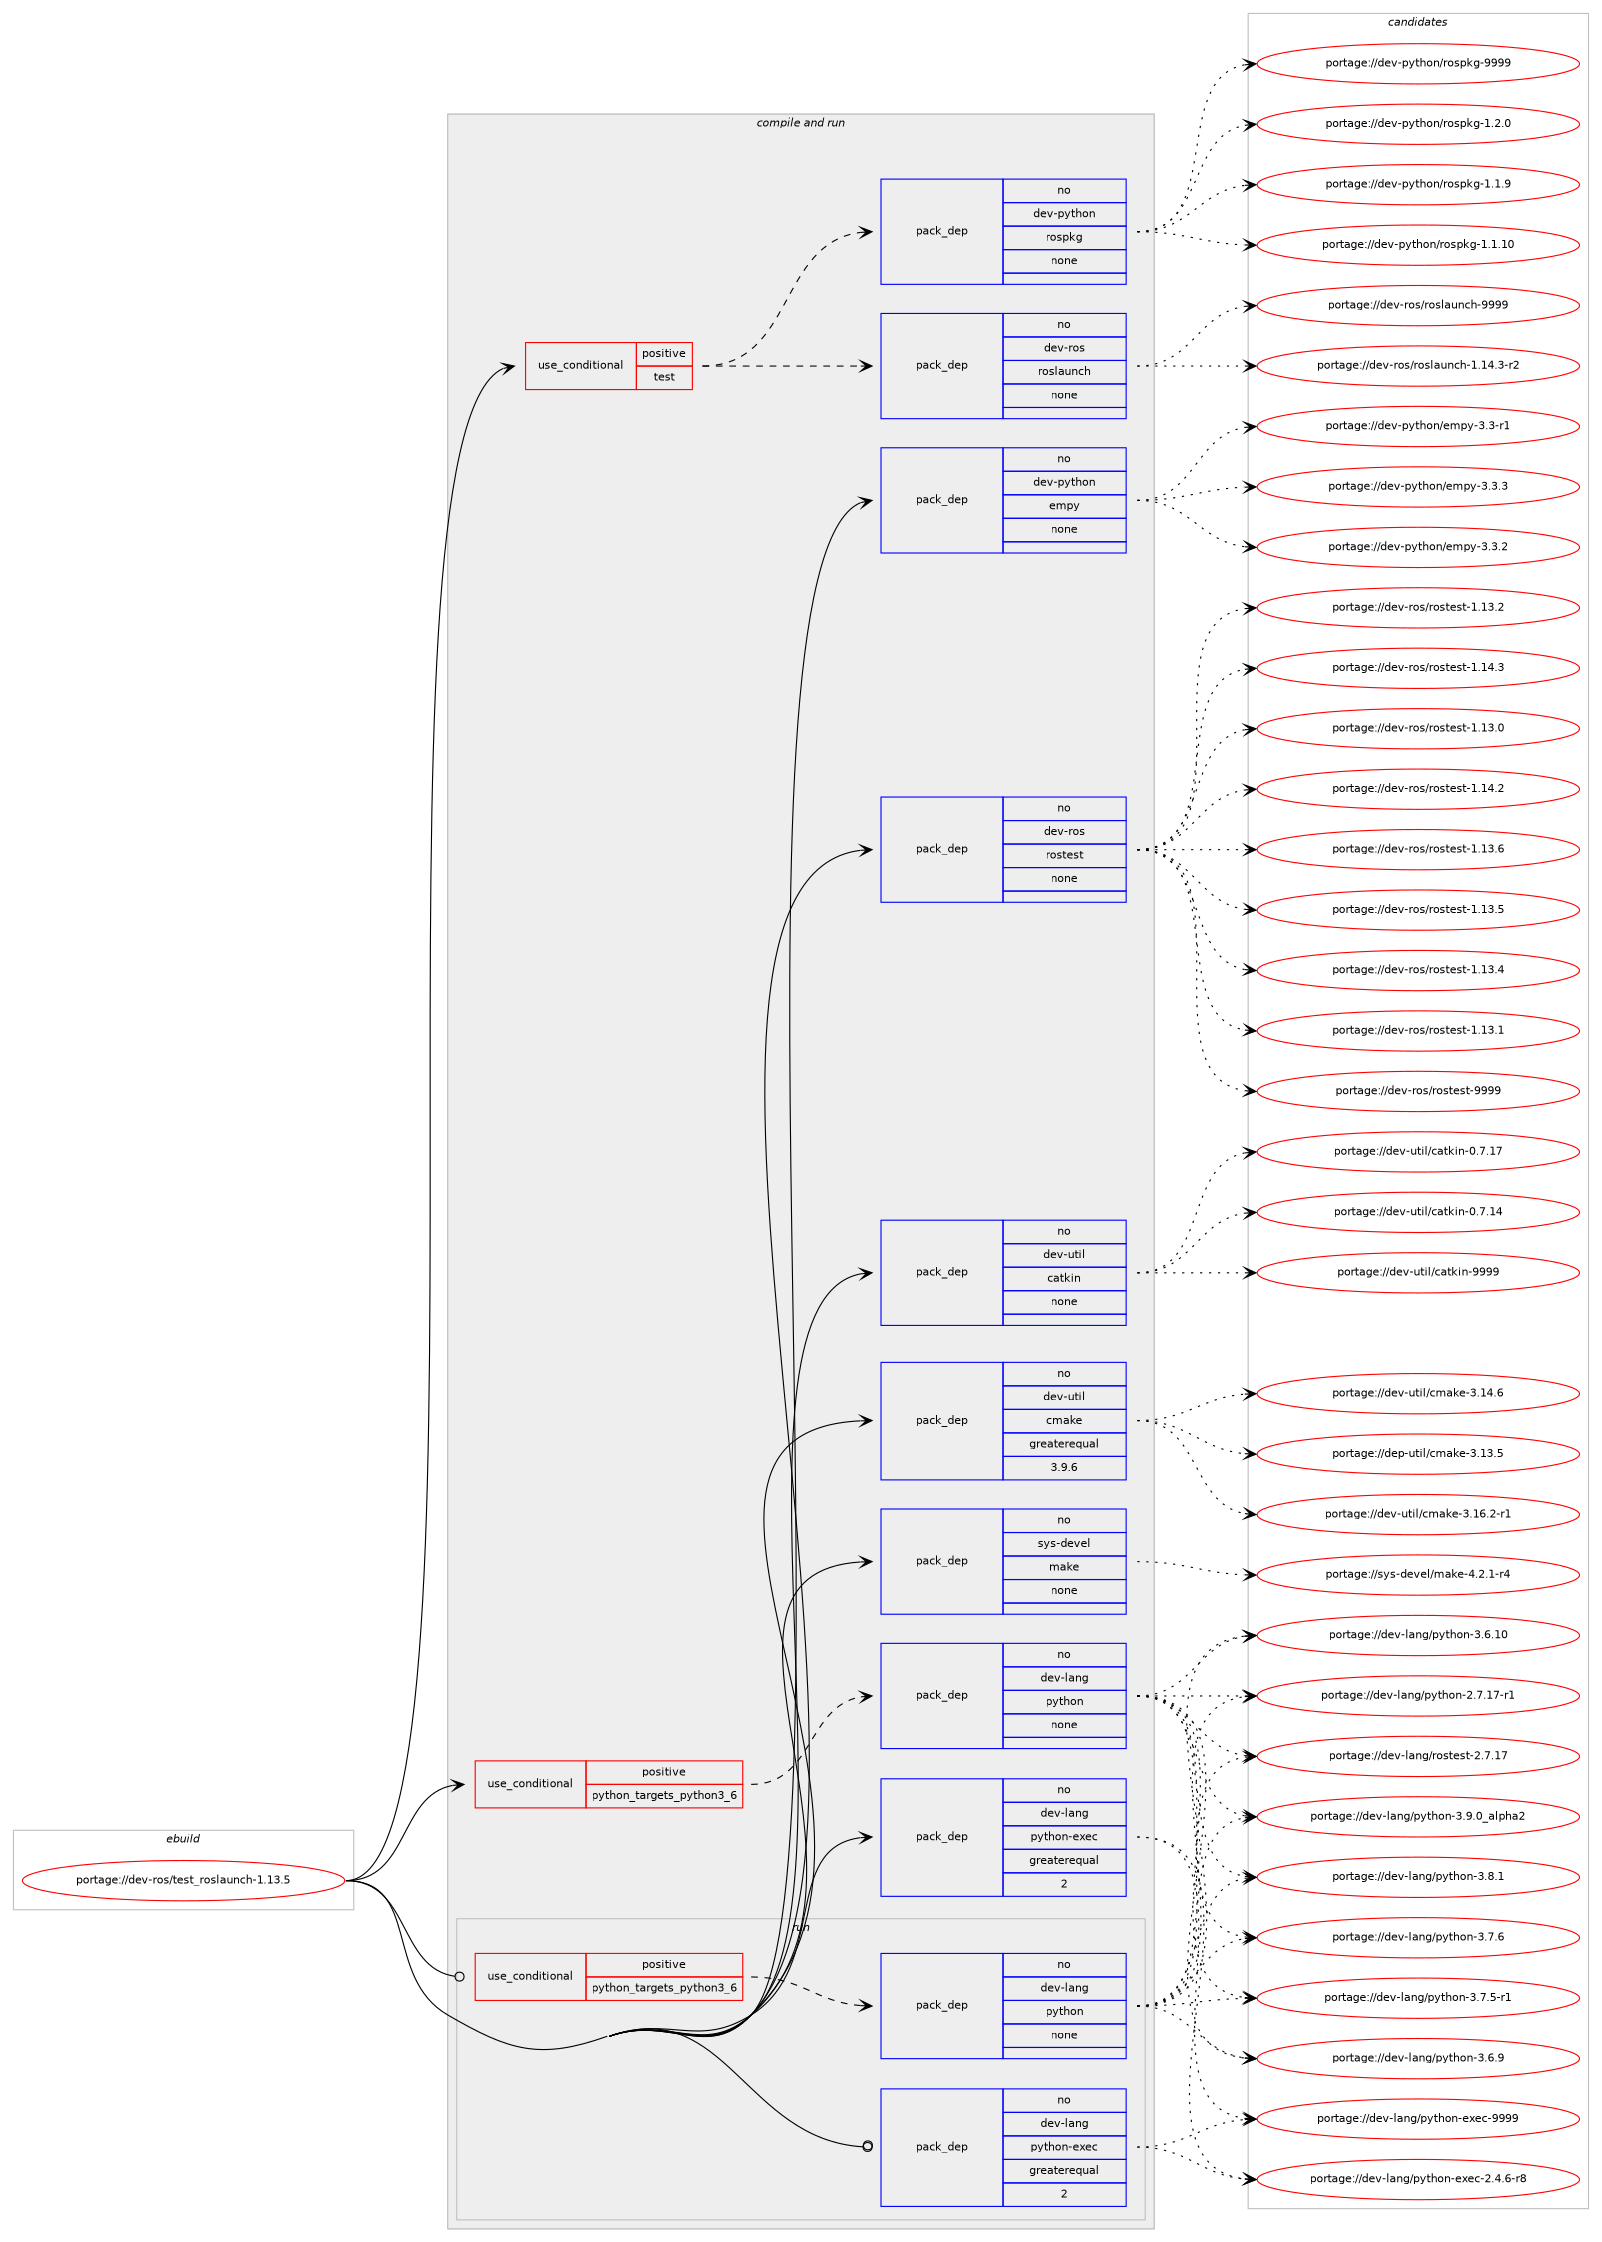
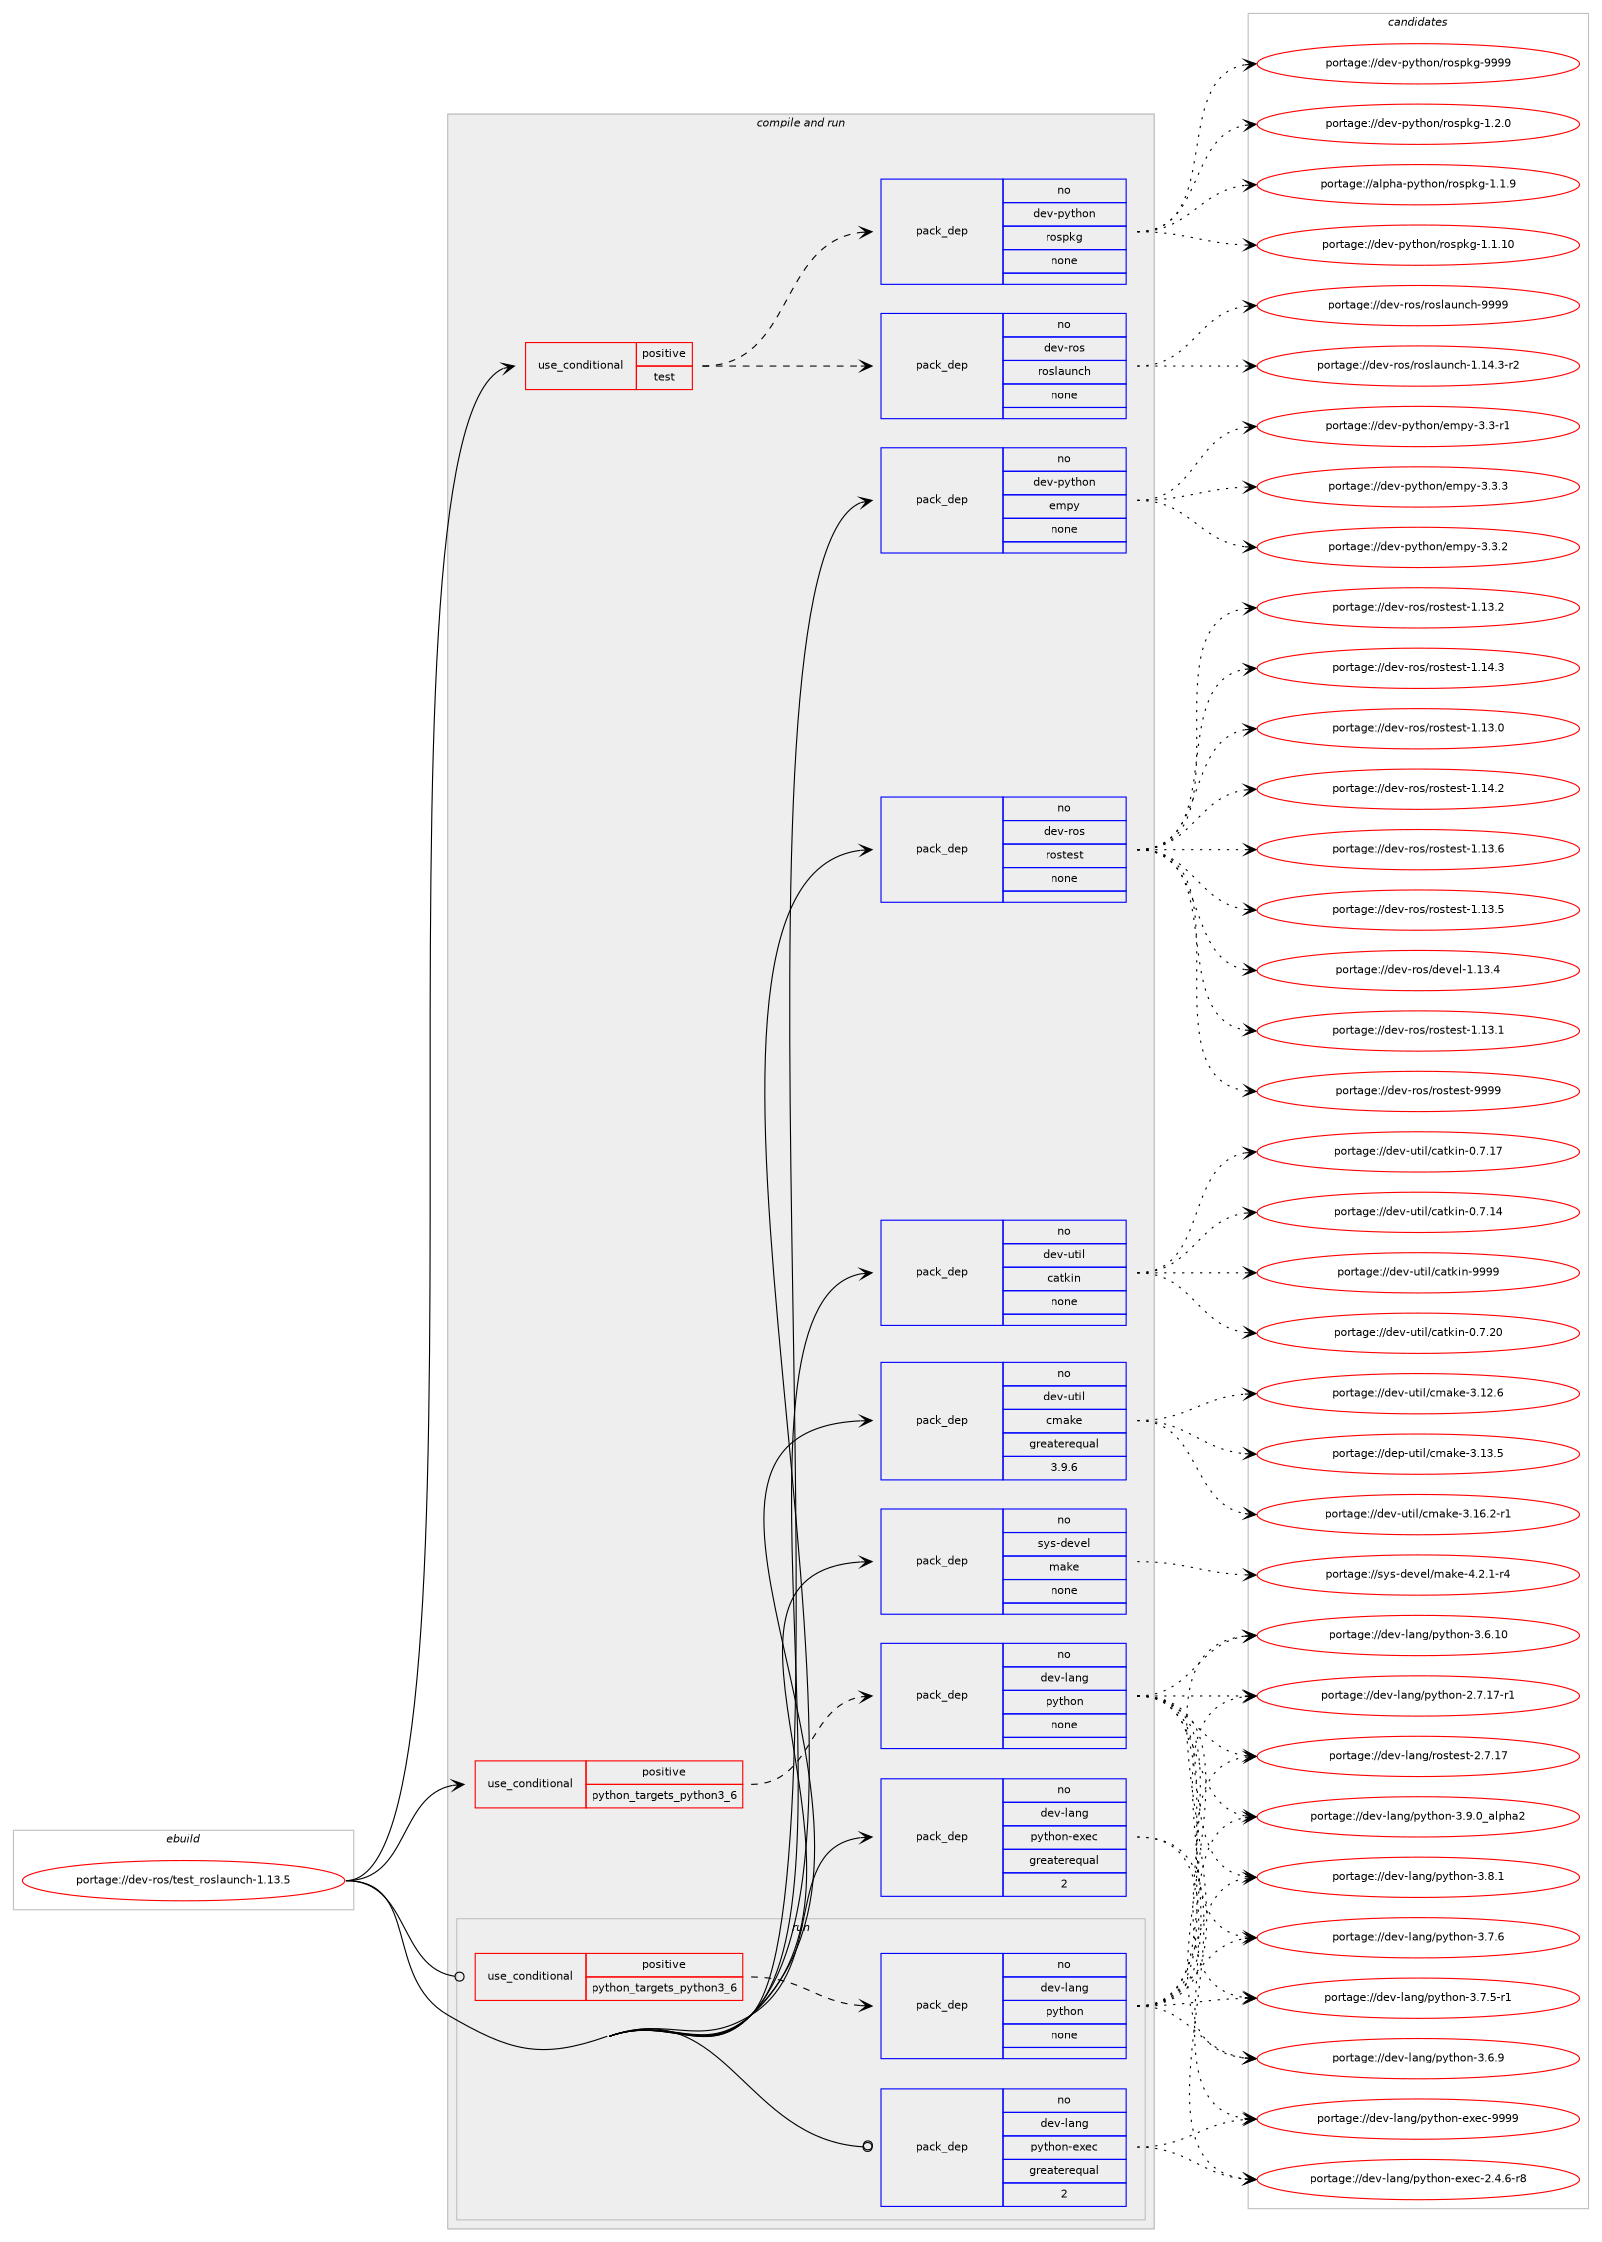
node "portage://dev-python/rospkg-1.1.9": label "portage://dev-python/rospkg-1.1.9" -> "portage://alpha-python/rospkg-1.1.9"
node "portage://dev-ros/rostest-1.13.4": label "portage://dev-ros/rostest-1.13.4" -> "portage://dev-ros/devel-1.13.4"
node "portage://dev-util/catkin-0.7.20": added
node "portage://dev-util/cmake-3.14.6": label "portage://dev-util/cmake-3.14.6" -> "portage://dev-util/cmake-3.12.6"
